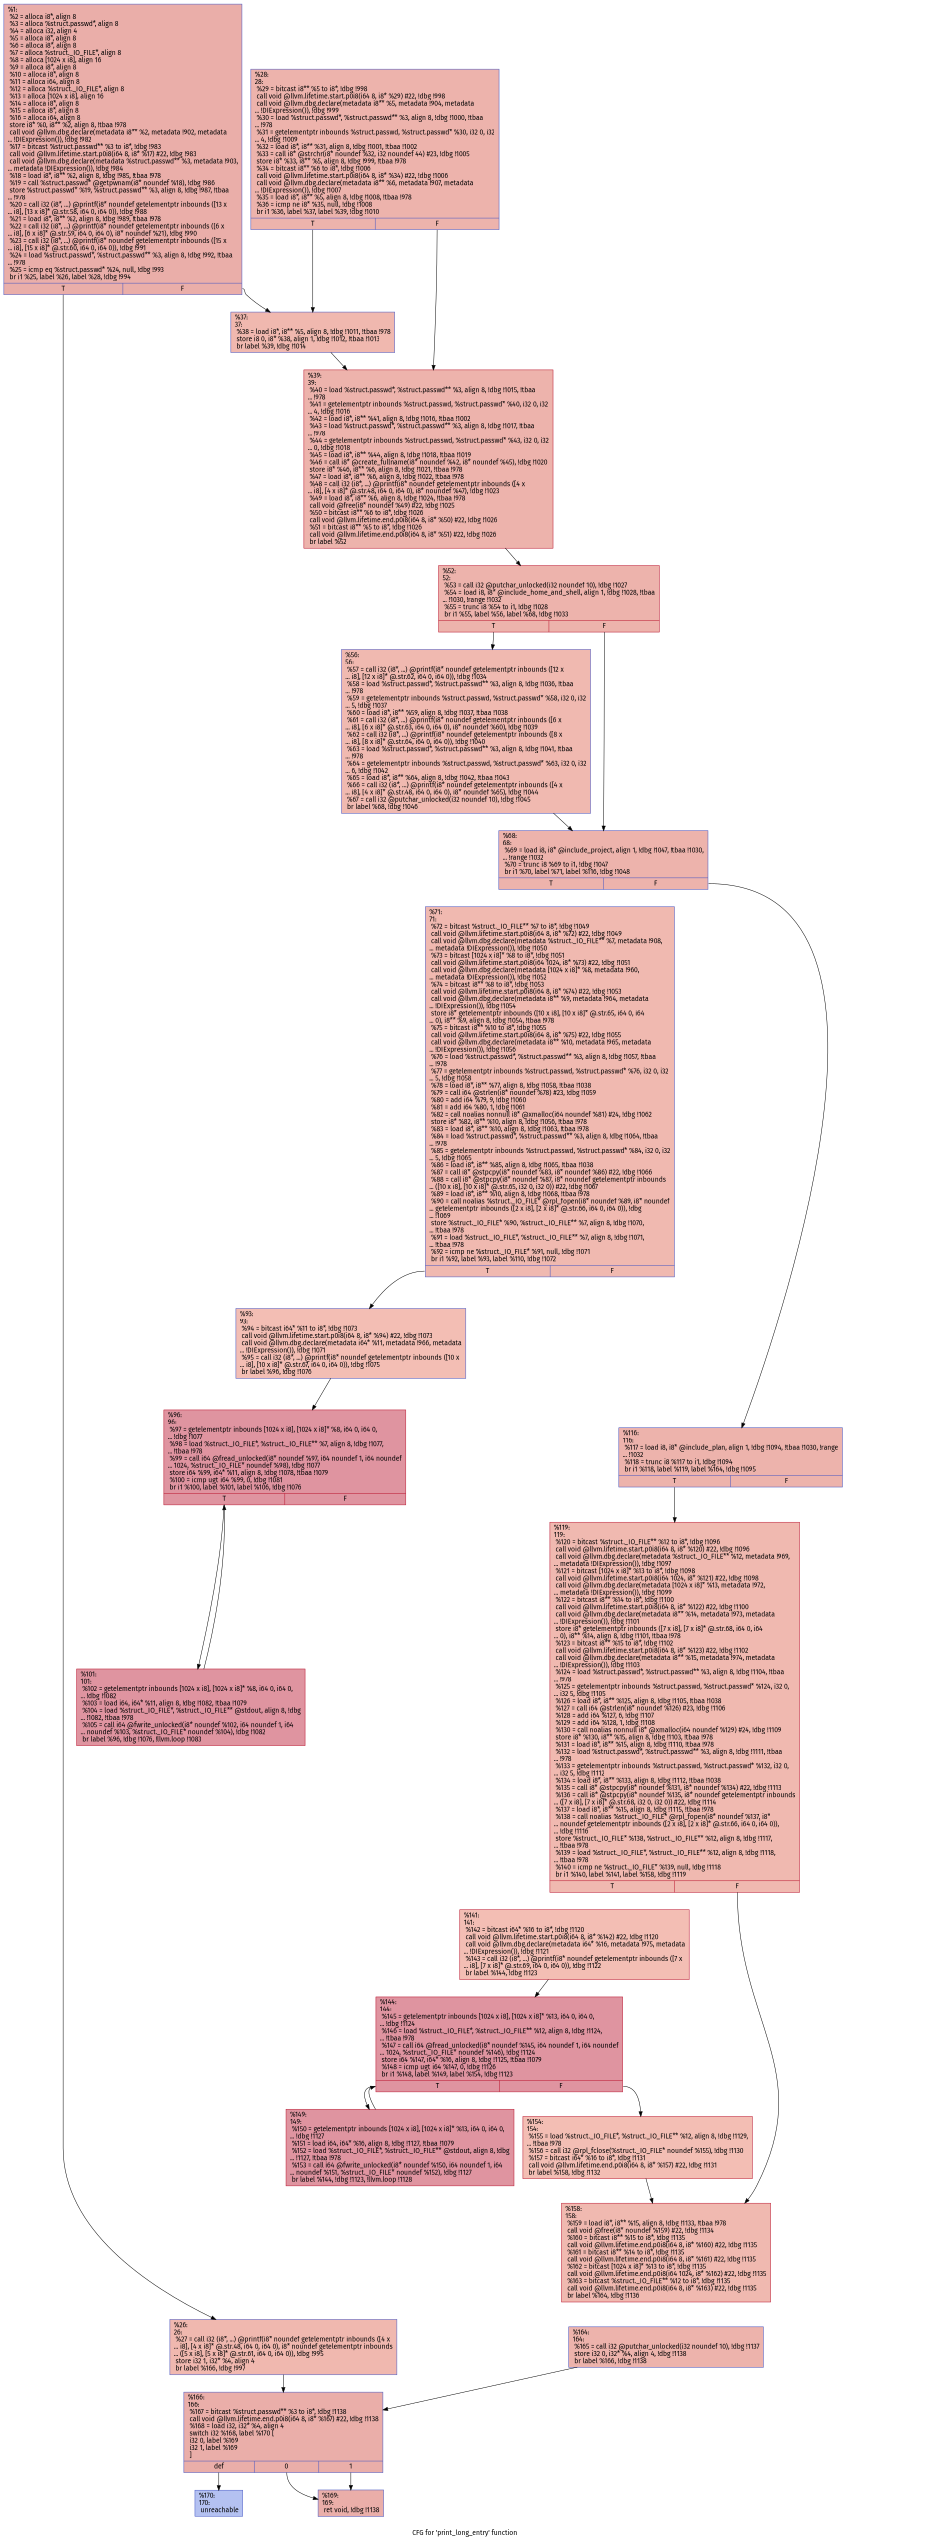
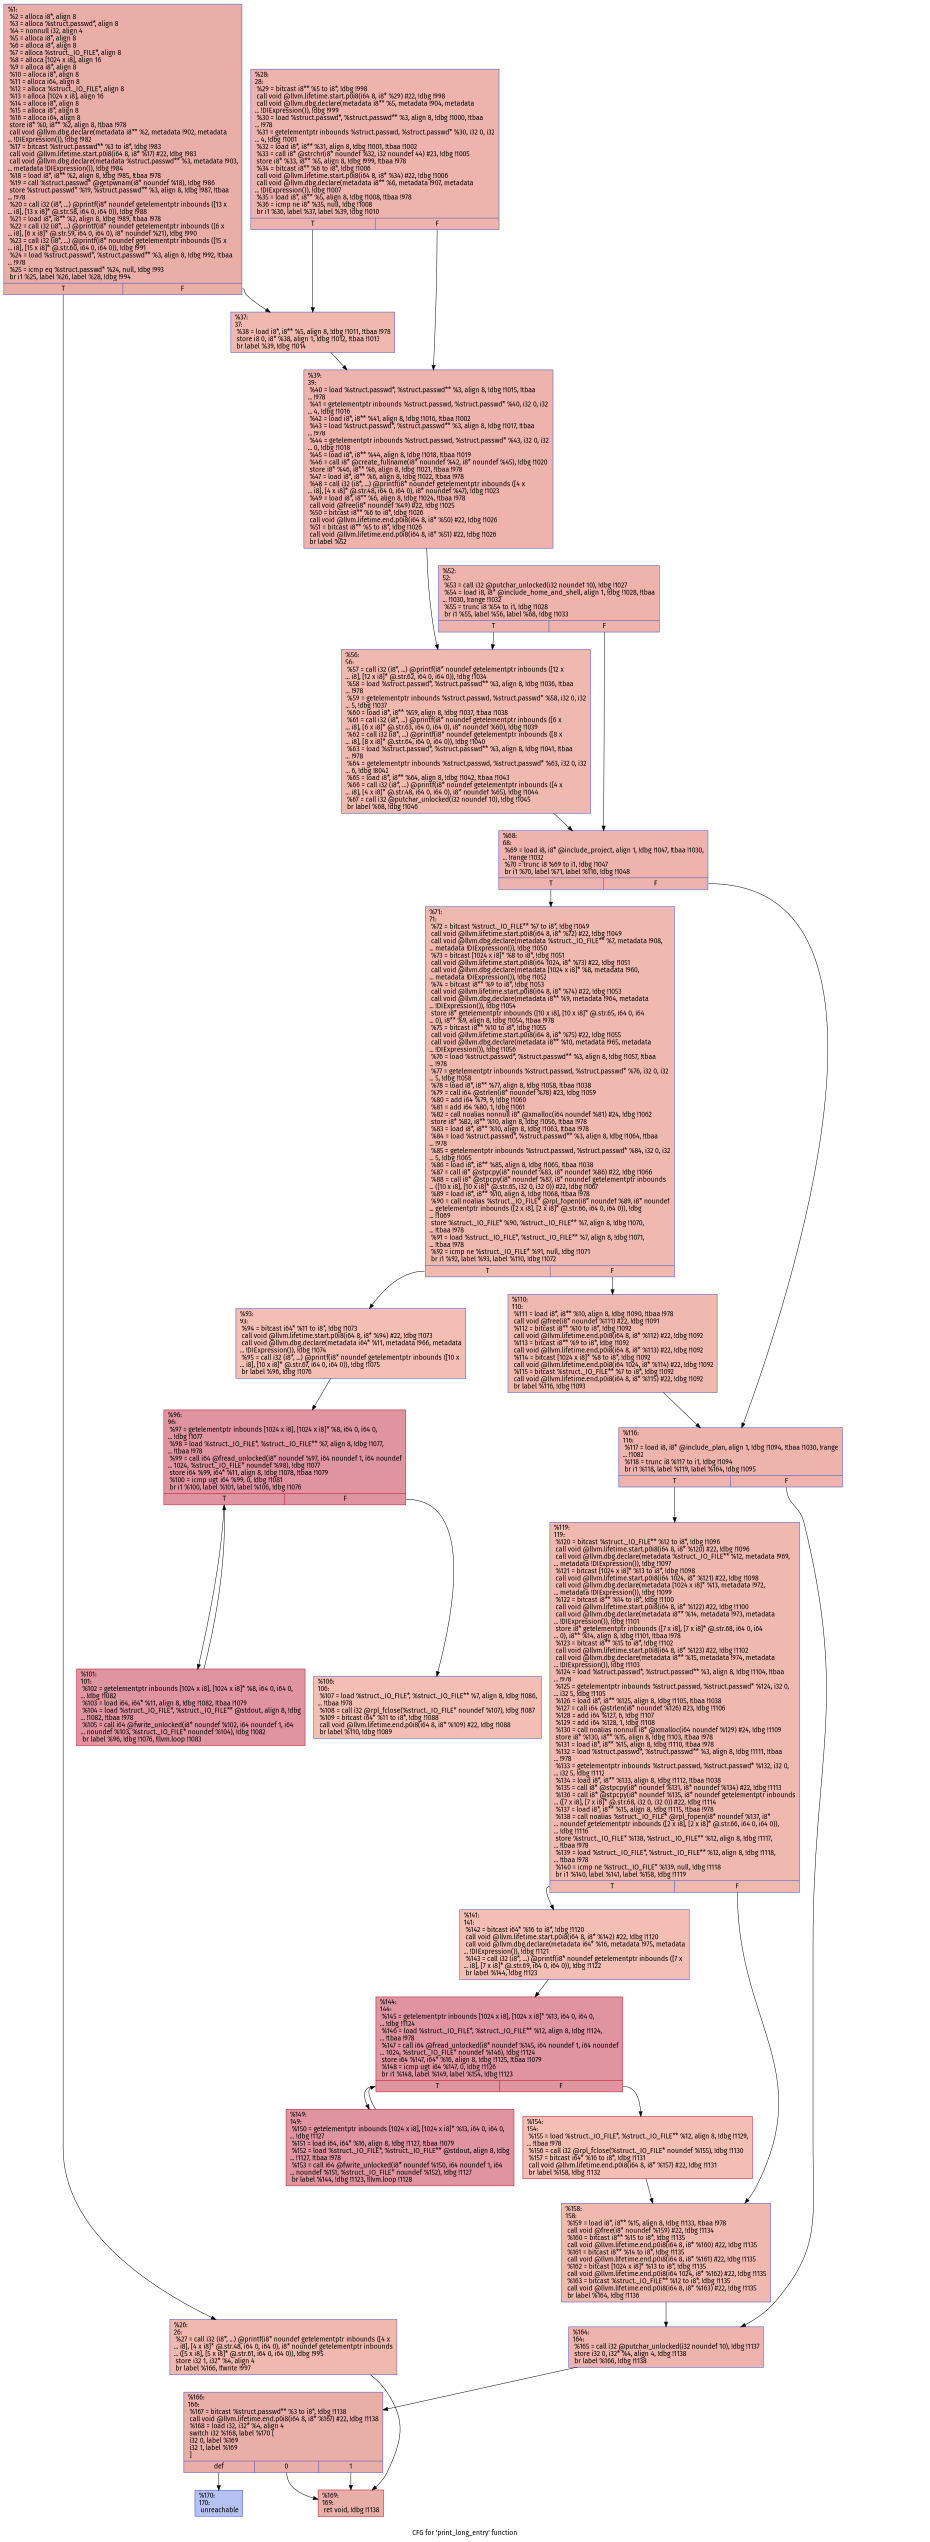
node "%1:": text "%4 = alloca i32, align 4" -> "%4 = nonnull i32, align 4"
node "%28:": text "... 4, !dbg !1009" -> "... 4, !dbg !1001"
node "%39:": color #b70d28ff -> #3d50c3ff
edge "%39:" -> "%52:": now "%39:" -> "%56:"
node "%52:": color #b70d28ff -> #3d50c3ff
node "%56:": text "... 6, !dbg !1042" -> "... 6, !dbg !8042"
edge "%68:" -> "%71:": added
node "%71:": text "%74 = bitcast i8** %8 to i8*, !dbg !1053" -> "%74 = bitcast i8** %9 to i8*, !dbg !1053"
node "%110:": added
node "%93:": text "... !DIExpression()), !dbg !1071" -> "... !DIExpression()), !dbg !1074"
node "%116:": text "... !1032" -> "... !1082"
node "%106:": added
node "%119:": color #b70d28ff -> #3d50c3ff
edge "%119:" -> "%141:": added
edge "%116:" -> "%164:": added
node "%141:": color #b70d28ff -> #3d50c3ff
node "%158:": color #b70d28ff -> #3d50c3ff
edge "%158:" -> "%164:": added
node "%26:": text "br label %166, !dbg !997" -> "br label %166, !fwrite !997"
edge "%26:" -> "%166:": now "%26:" -> "%169:"
node "%169:": color #3d50c3ff -> #b70d28ff
